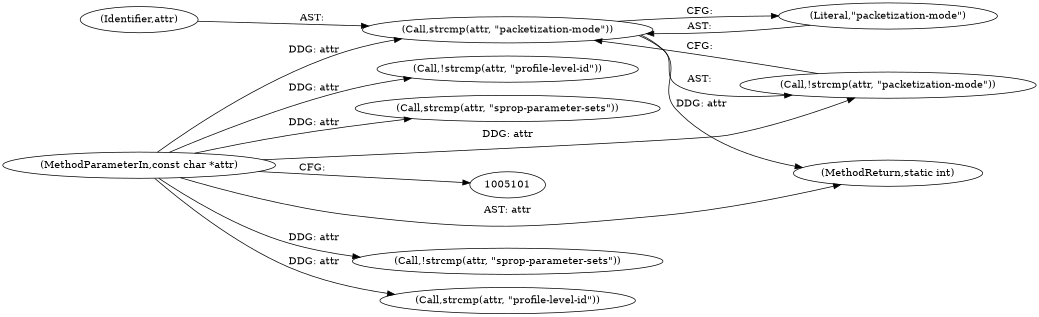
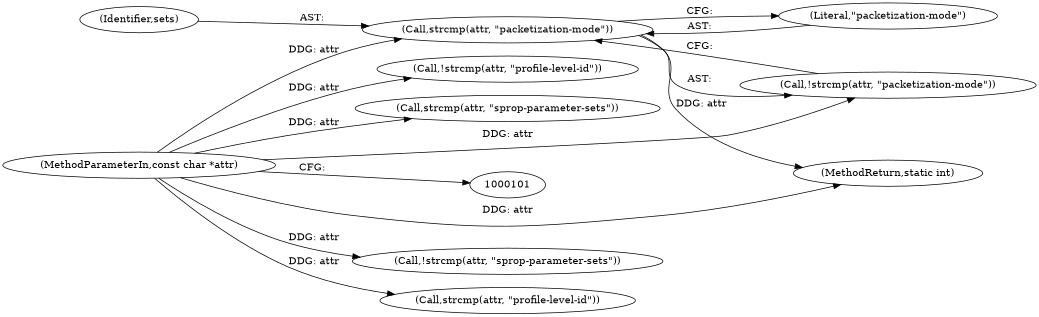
node "(Identifier,attr)": label "(Identifier,attr)" -> "(Identifier,sets)"
node "1005101": label "1005101" -> "1000101"
edge "(MethodParameterIn,const char *attr)" -> "(MethodReturn,static int)": label "AST: attr" -> "DDG: attr"
